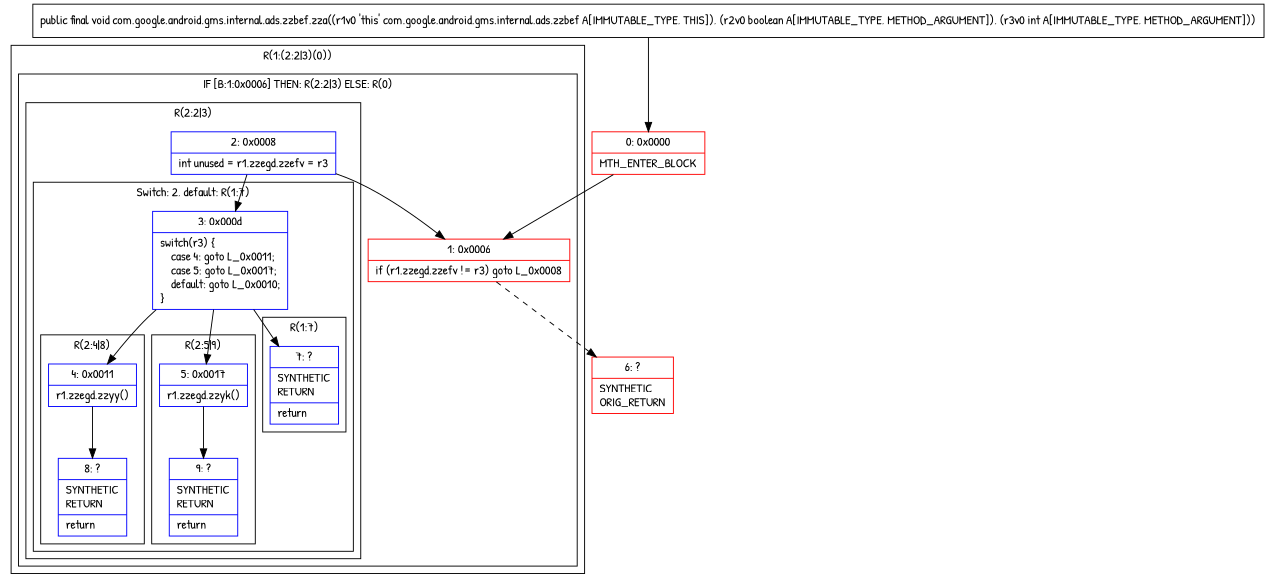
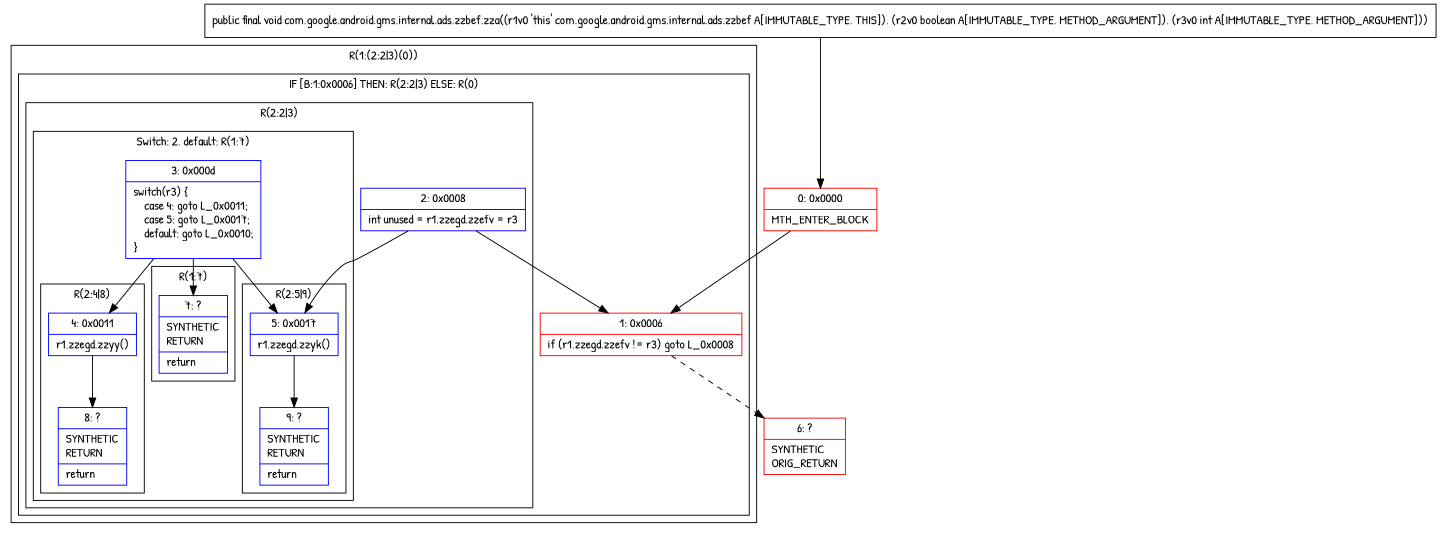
edge "2: 0x0008" -> "3: 0x000d": now "2: 0x0008" -> "5: 0x0017"
